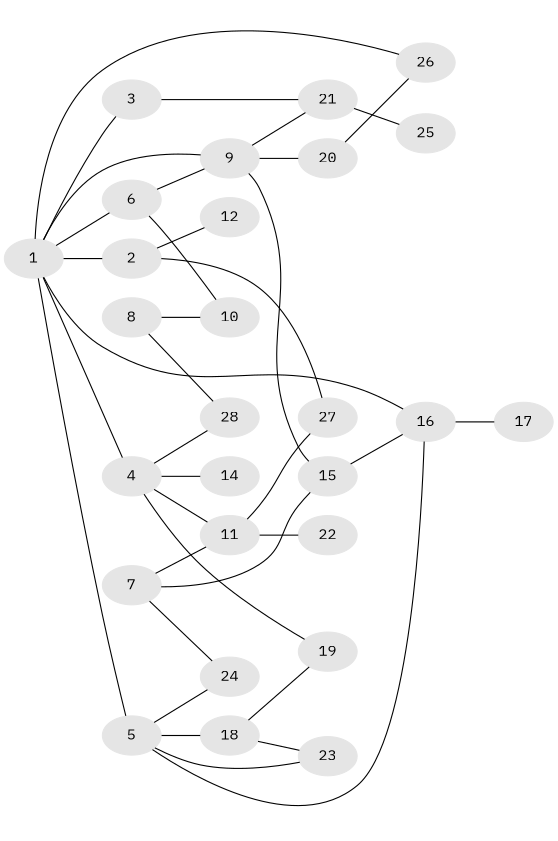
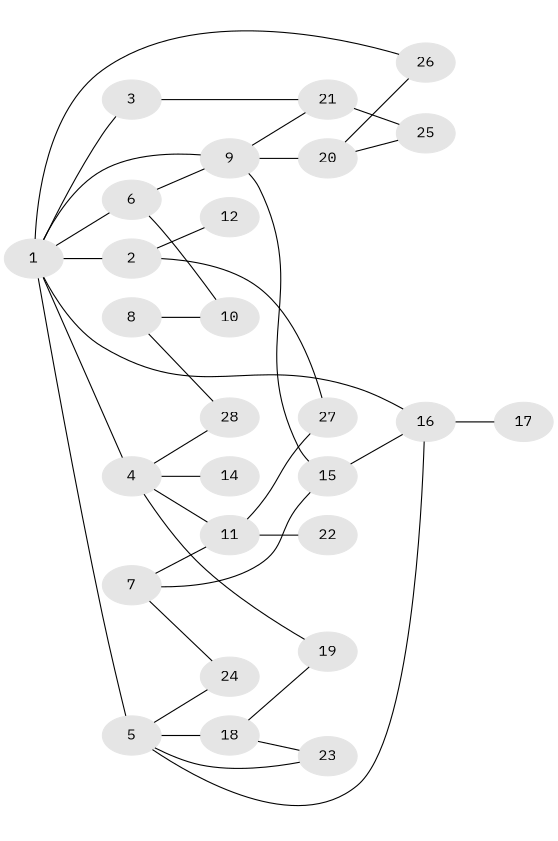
edge "25" -- "20": added
